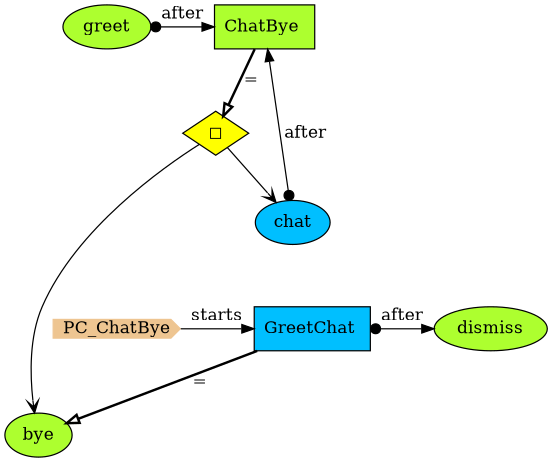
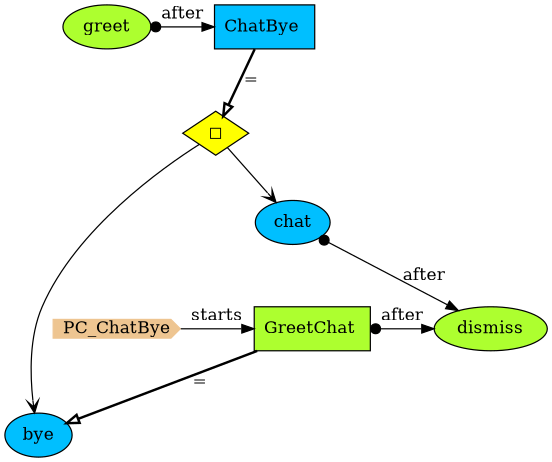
node "ChatBye": fillcolor greenyellow -> deepskyblue
edge "ChatBye" -- "chat": now "dismiss" -- "chat"
node "GreetChat": fillcolor deepskyblue -> greenyellow
node "bye": fillcolor greenyellow -> deepskyblue
